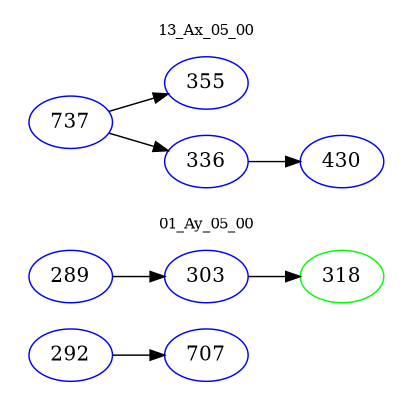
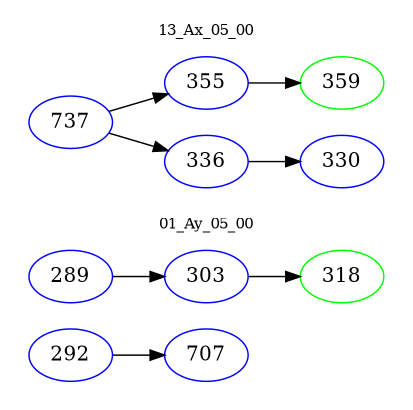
node "359": added
node "430": label "430" -> "330"
